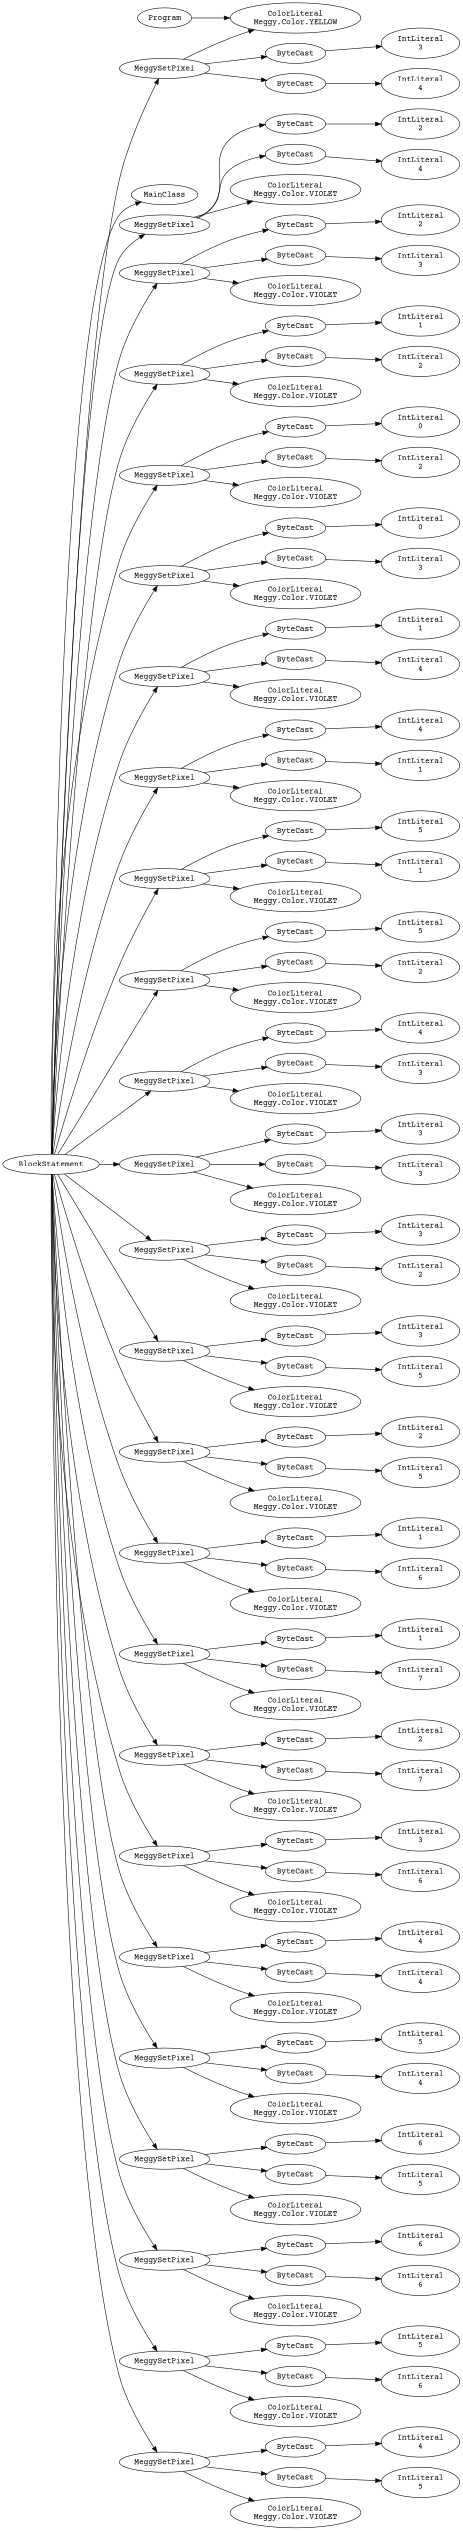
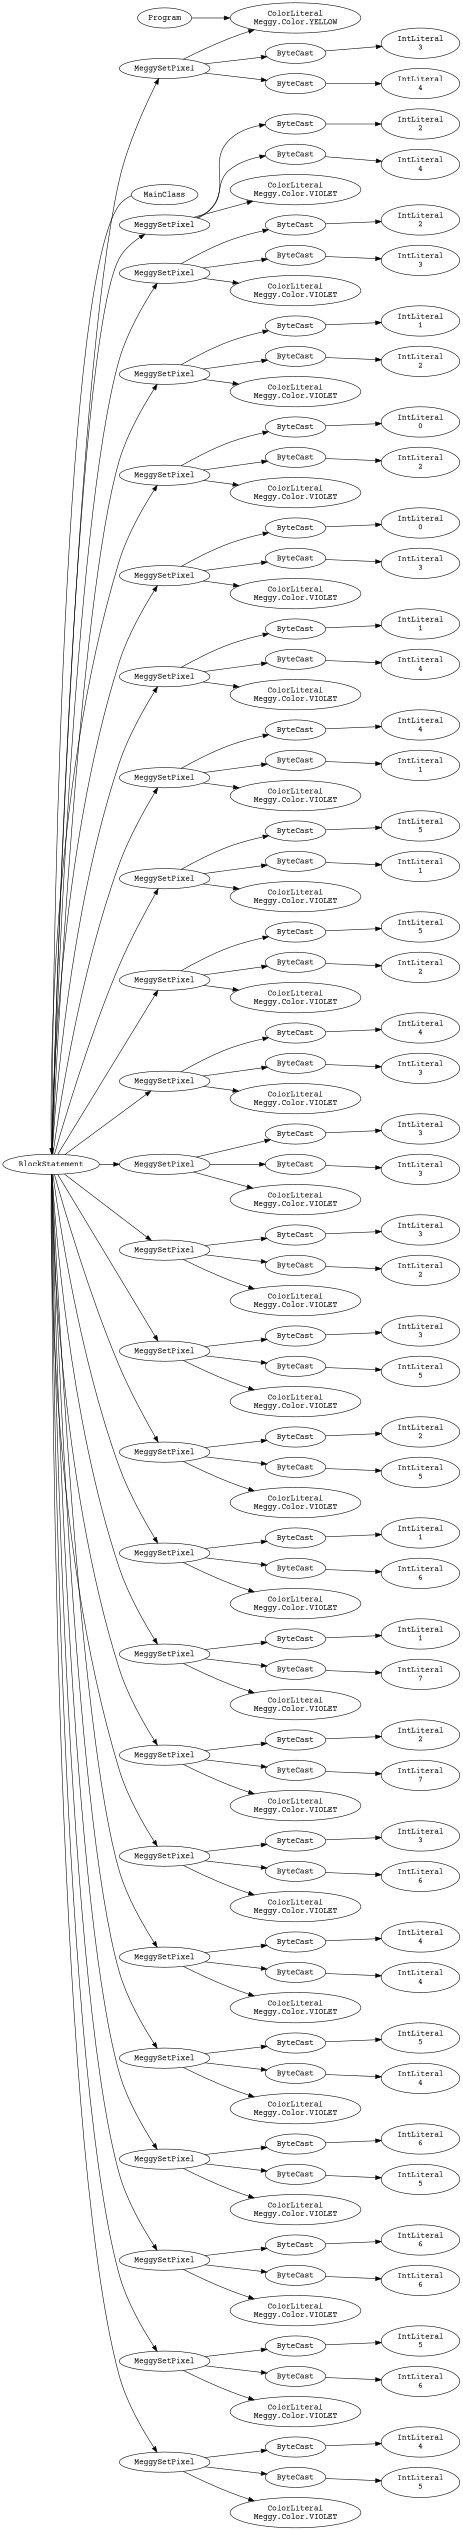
edge "BlockStatement" -> "MainClass": reversed
